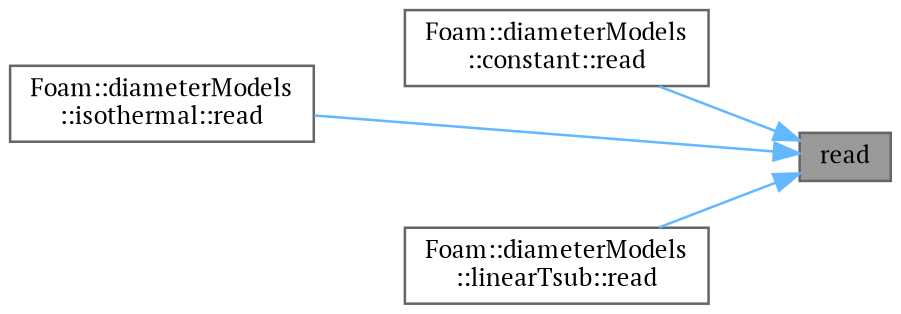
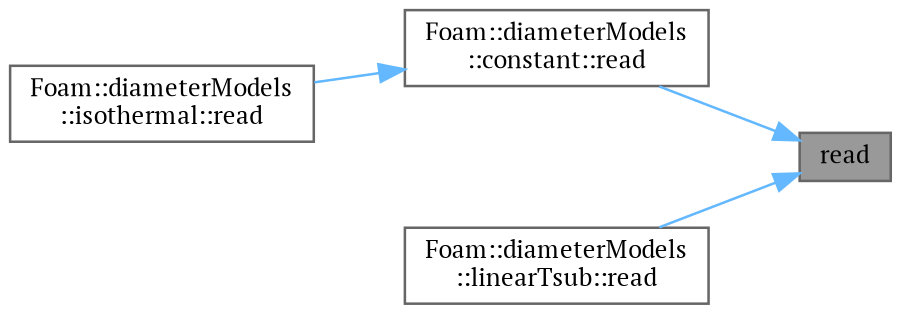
edge "Foam::diameterModels ::isothermal::read" -> "read": now "Foam::diameterModels ::isothermal::read" -> "Foam::diameterModels ::constant::read"
